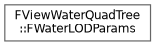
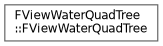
node "FViewWaterQuadTree ::FWaterLODParams": label "FViewWaterQuadTree ::FWaterLODParams" -> "FViewWaterQuadTree ::FViewWaterQuadTree"
